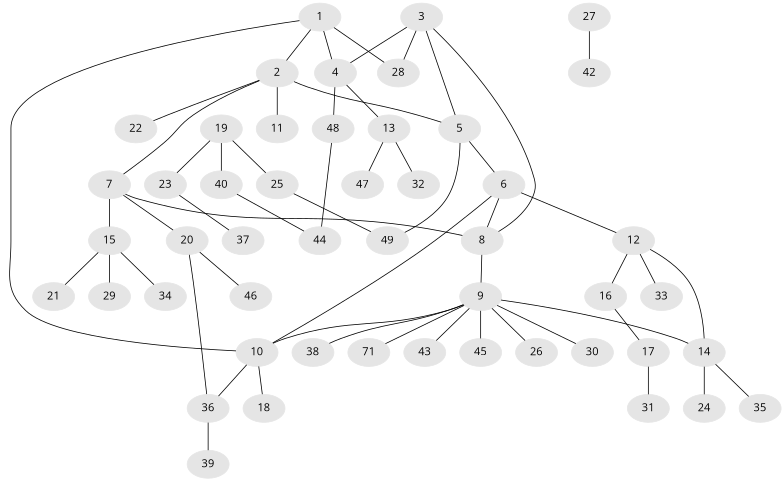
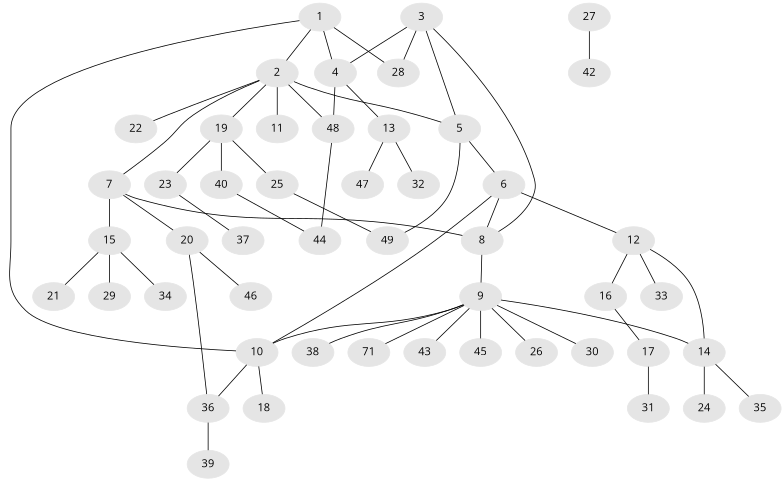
edge "2" -- "19": added
edge "2" -- "48": added
